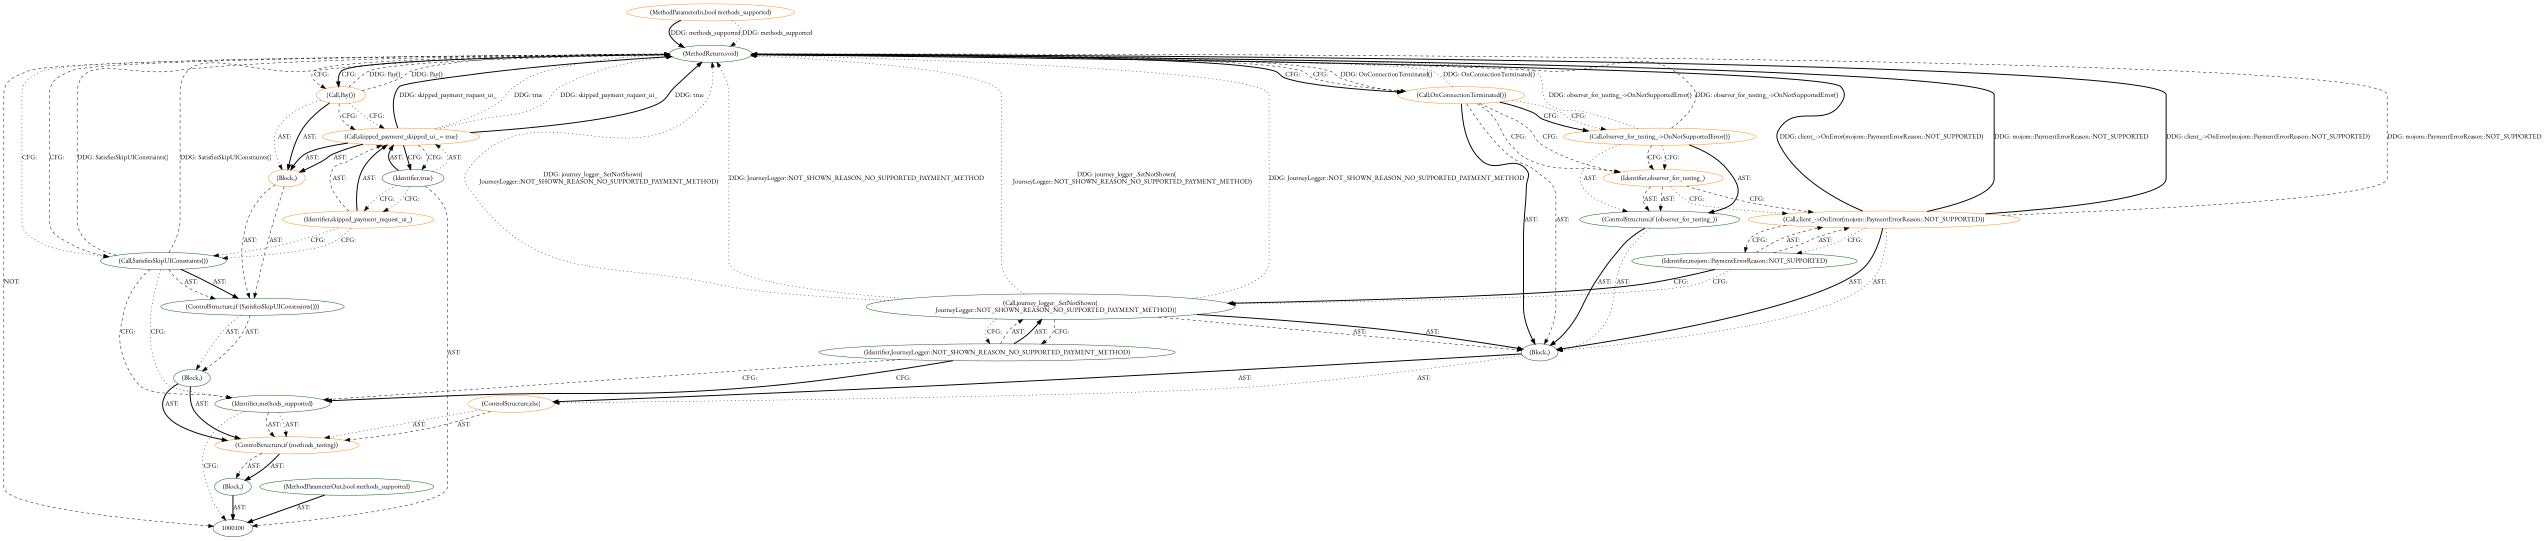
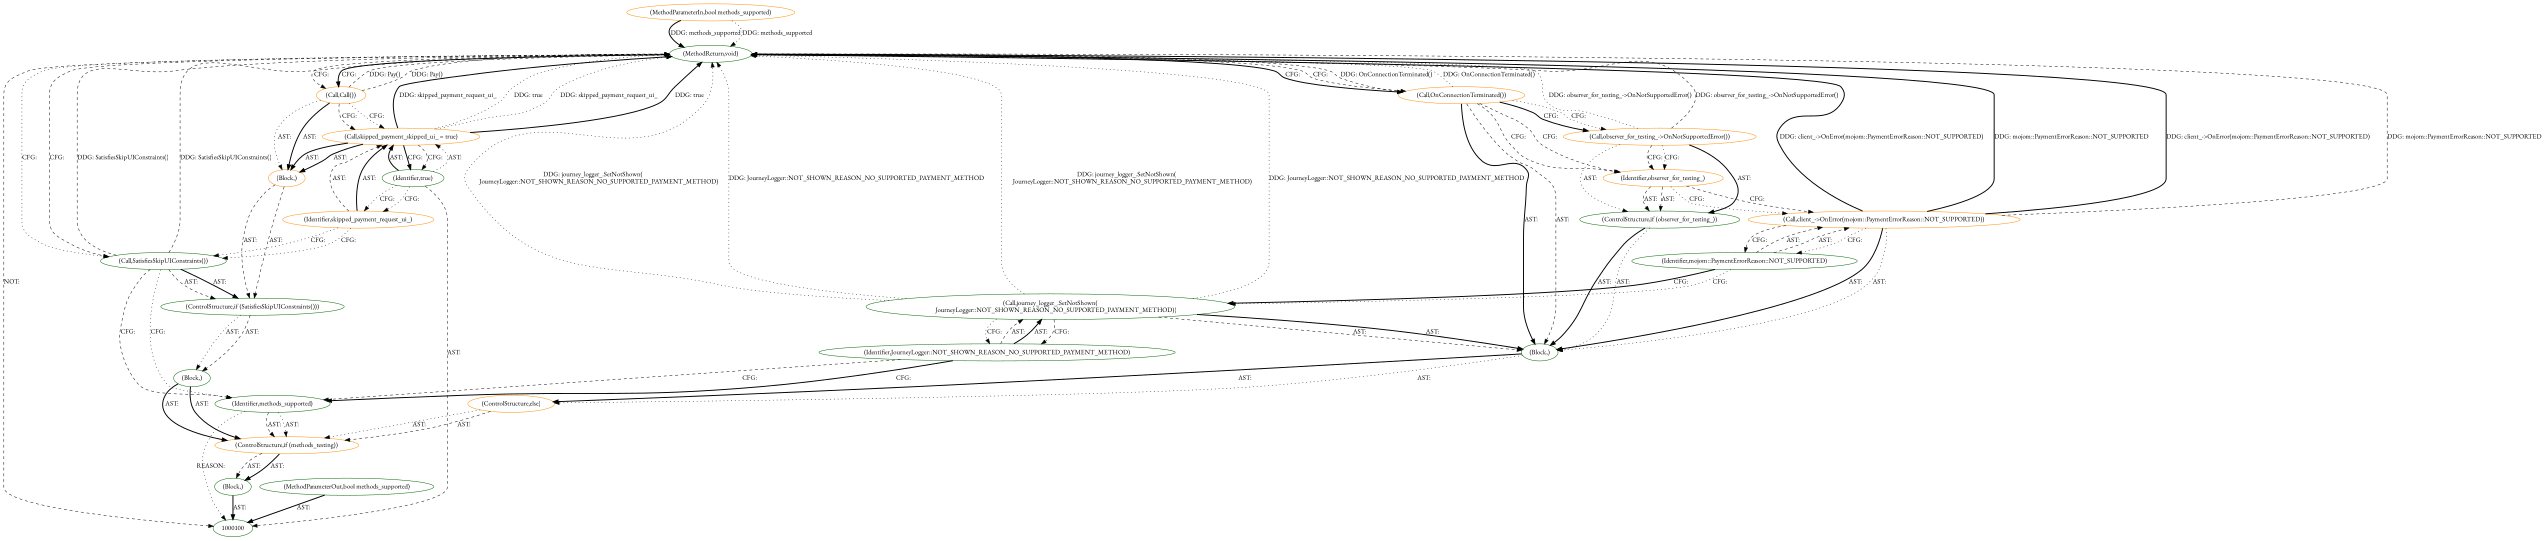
node "(Call,Pay())": label "(Call,Pay())" -> "(Call,Call())"
edge "(Identifier,methods_supported)" -> "1000100": label "CFG: " -> "REASON: "
